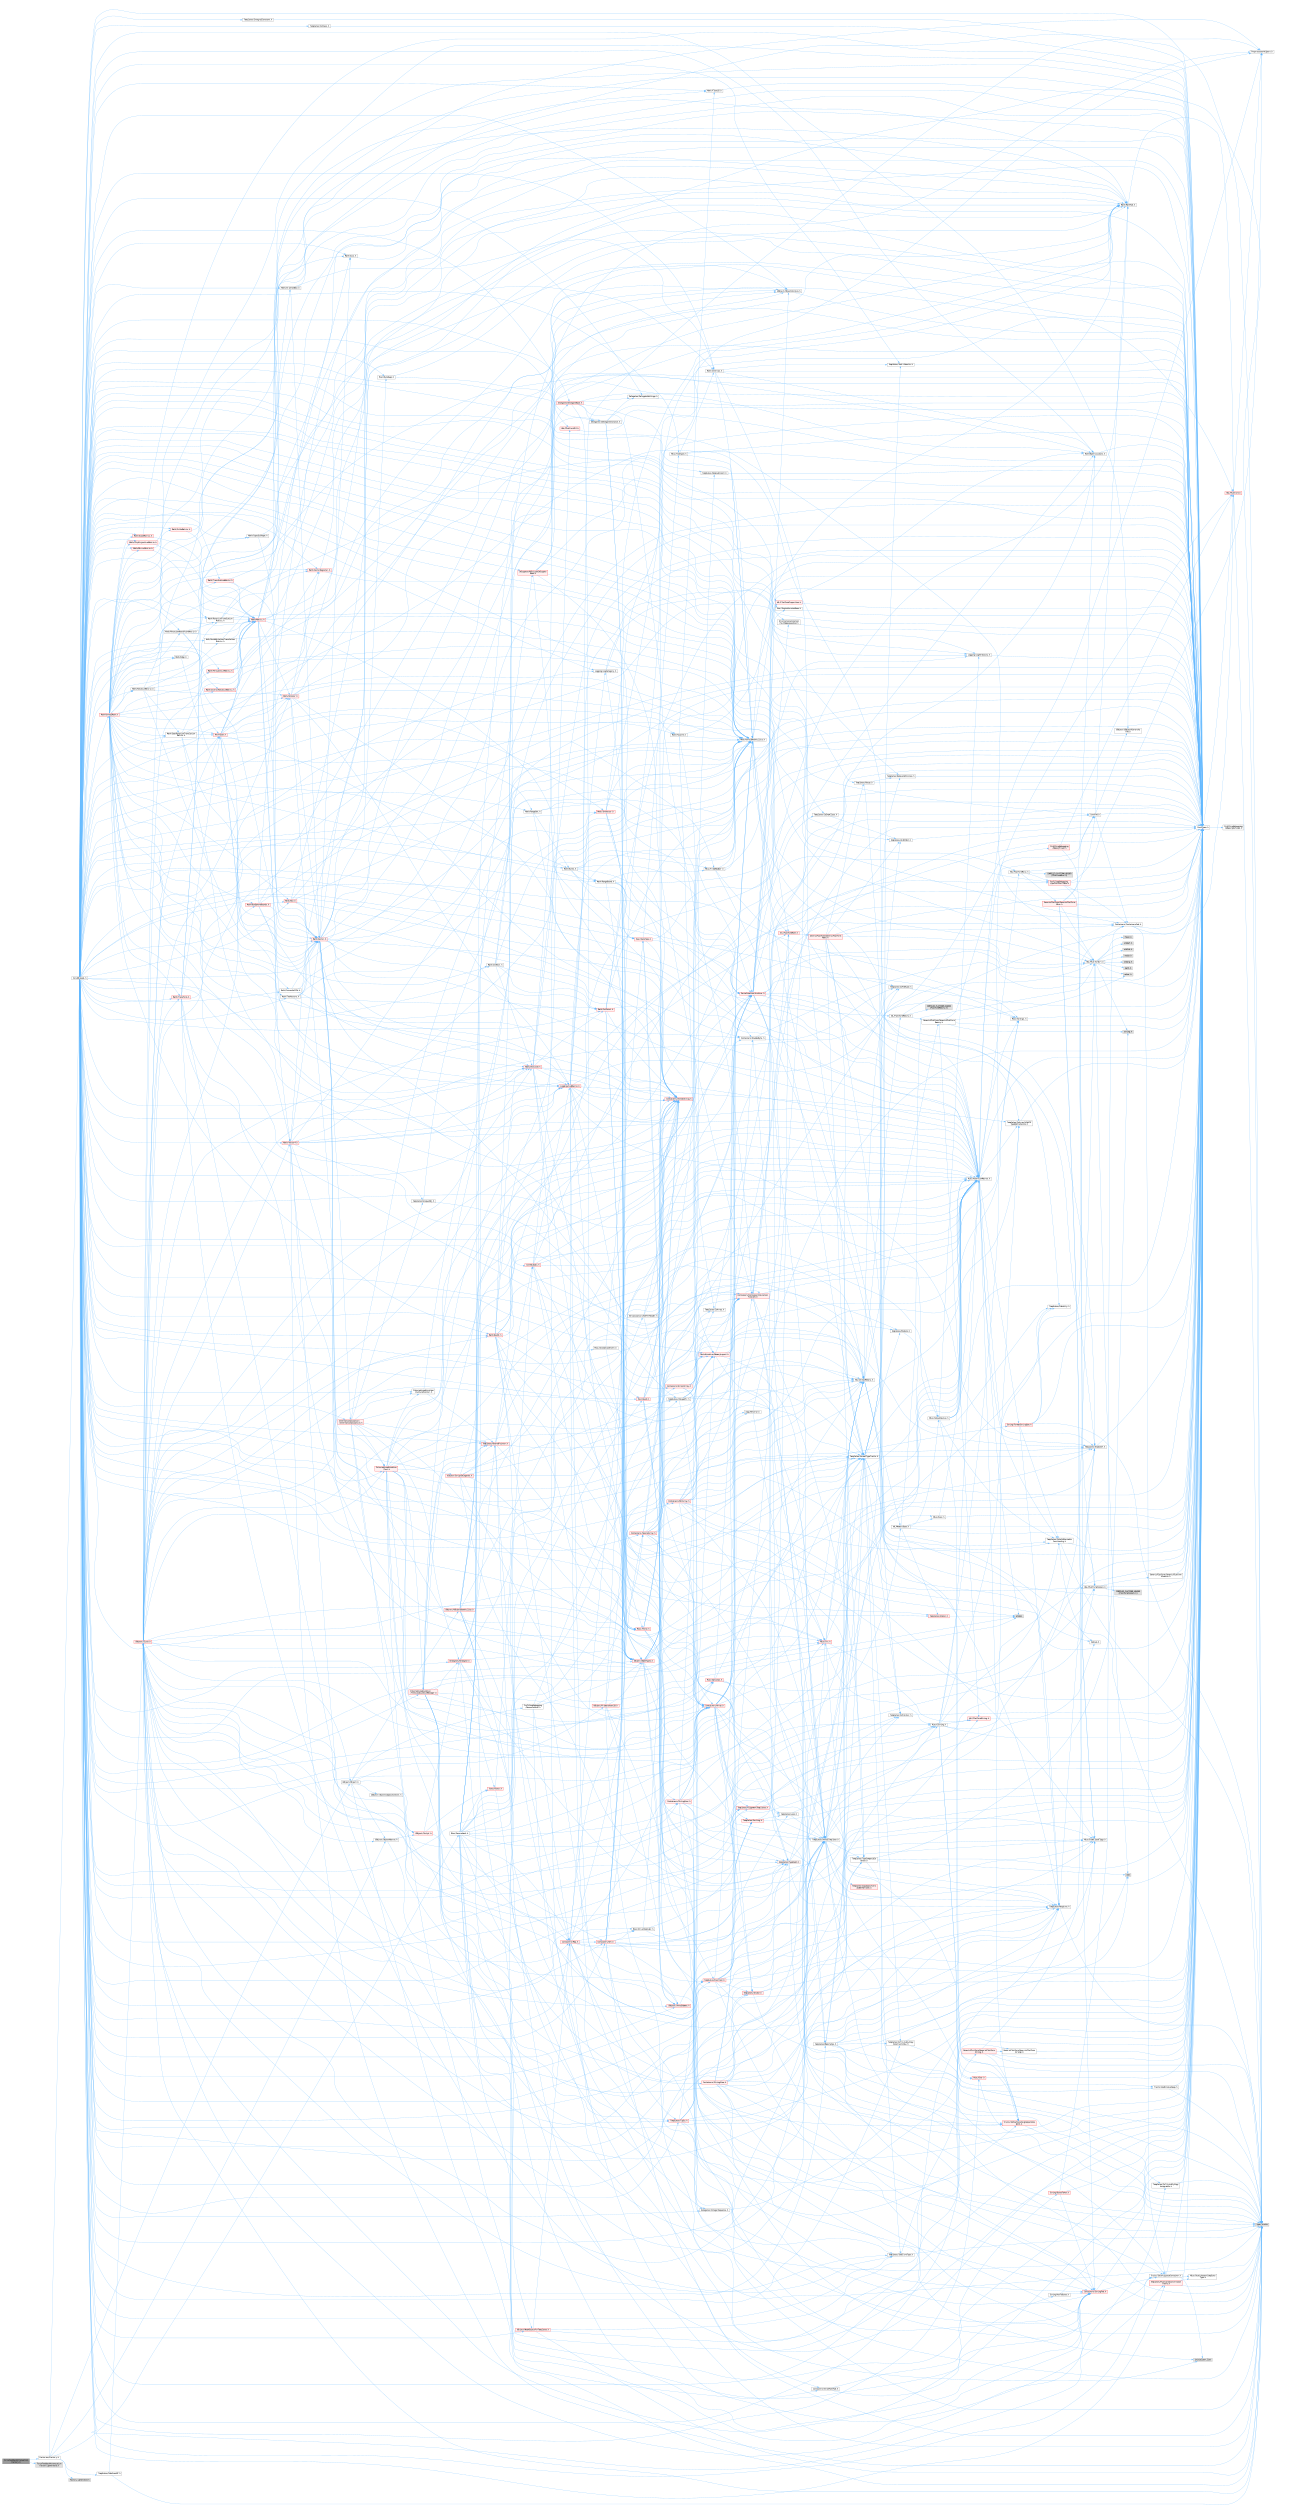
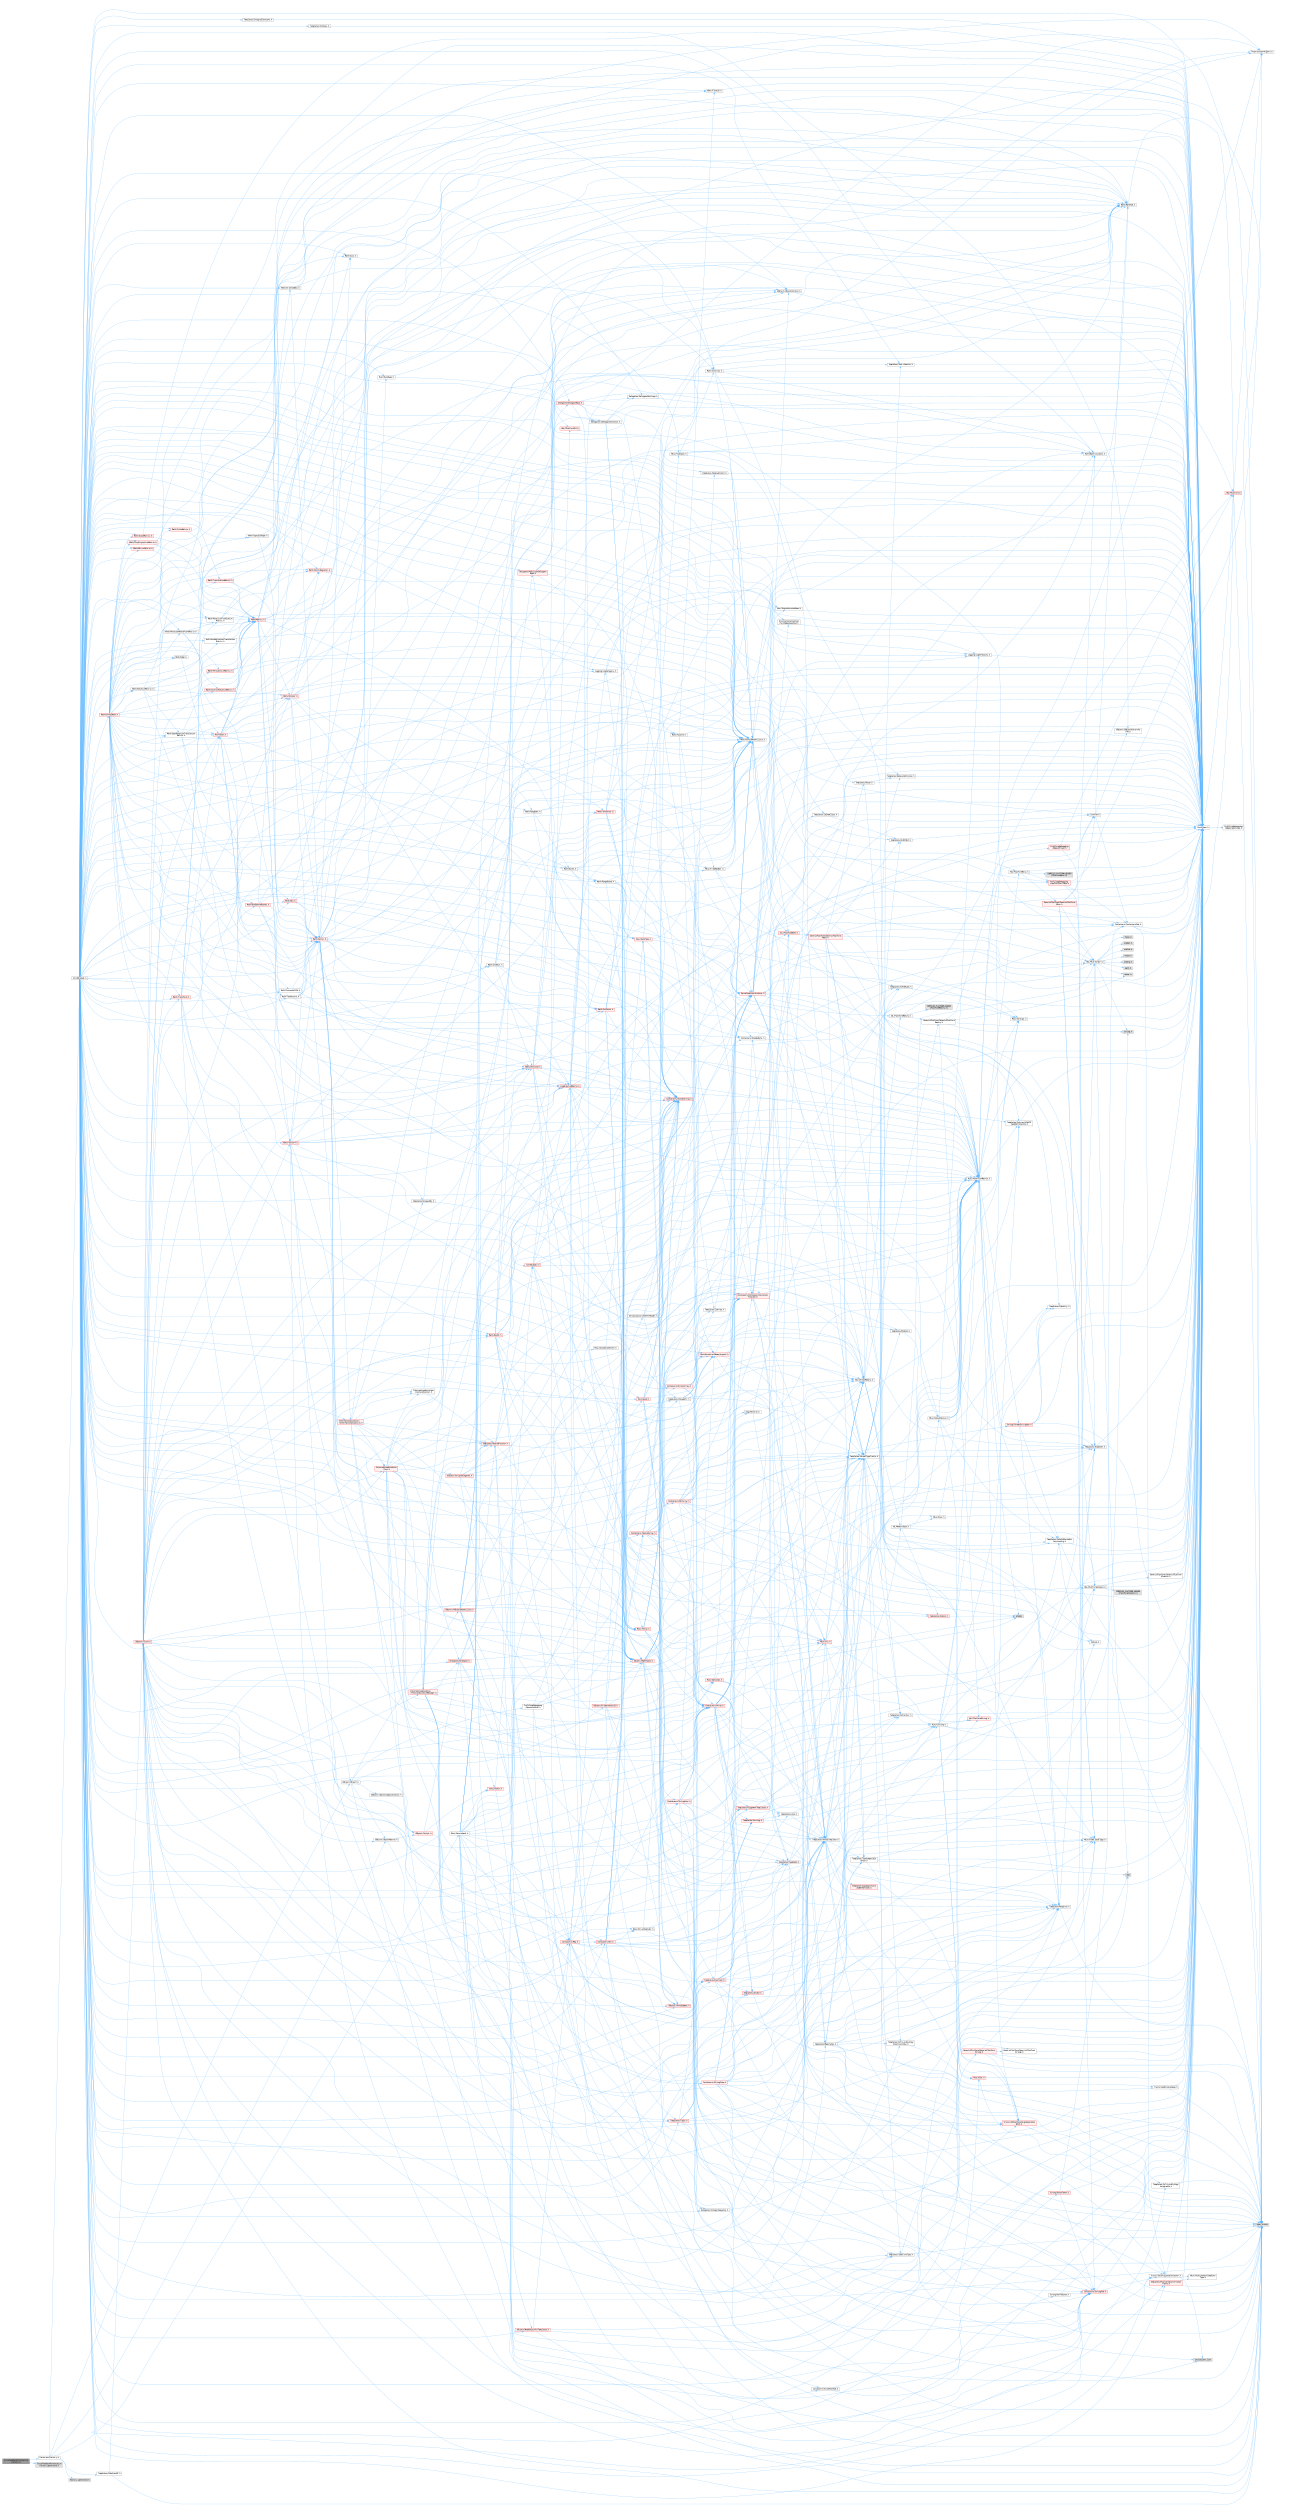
node "HAL/PlatformProperties.h": removed
